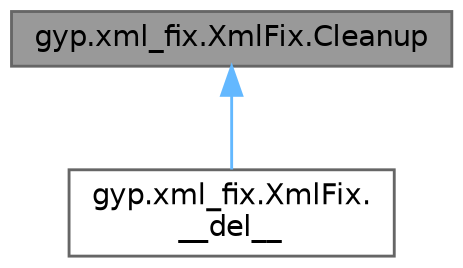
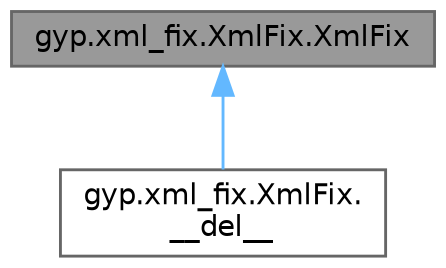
node "gyp.xml_fix.XmlFix.Cleanup": label "gyp.xml_fix.XmlFix.Cleanup" -> "gyp.xml_fix.XmlFix.XmlFix"
